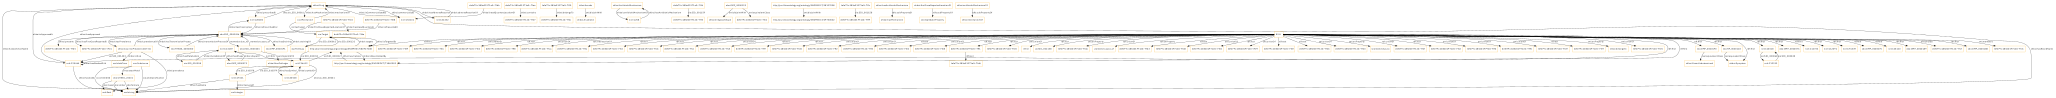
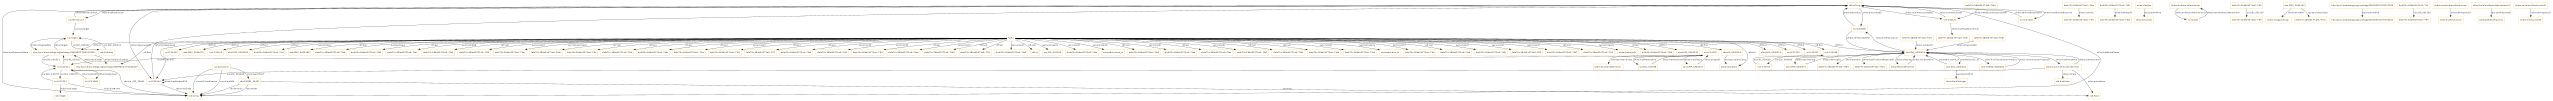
edge "ncit:C28180" -> "ohboi:Drug": label "obo:sio_SIO_00061" -> "ohboi:prescribes"
edge "defe79c:185e01971e0:-7fe4" -> "defe79c:185e01971e0:-7fde": now "ncit:C54131" -> "defe79c:185e01971e0:-7fde"
edge "defe79c:185e01971e0:-7fe4" -> "obo:IDO_0000436": label "ohboi:firstCaseReportedLocationOf" -> "ohboi:symbolOf"
edge "NULL" -> "obo:IDO_0000436": added, label "rdf:first"
edge "NULL" -> "defe79c:185e01971e0:-7fe5": label "owl:unionOf" -> "rdf:rest"
edge "defe79c:185e01971e0:-7ff1" -> "defe79c:185e01971e0:-7fd6": now "NULL" -> "defe79c:185e01971e0:-7fd6"
node "ohboi:MedicalPractice": added
